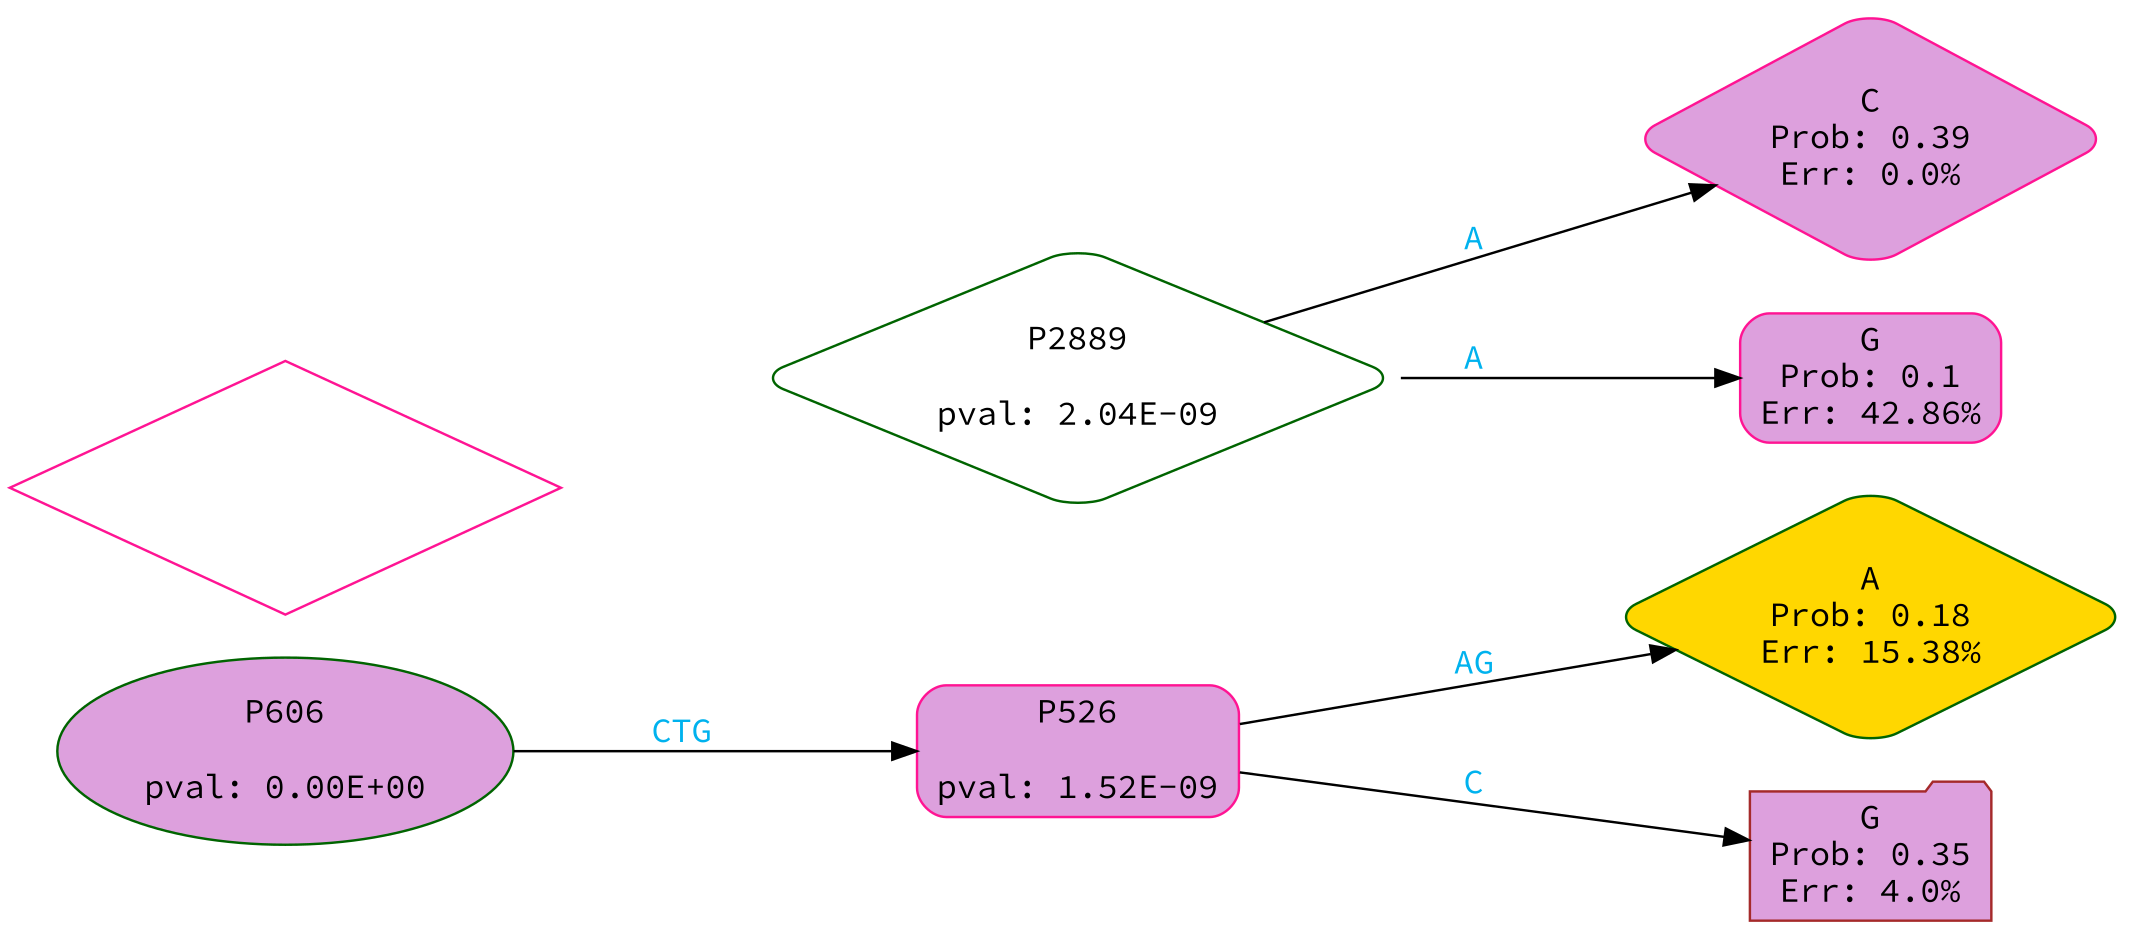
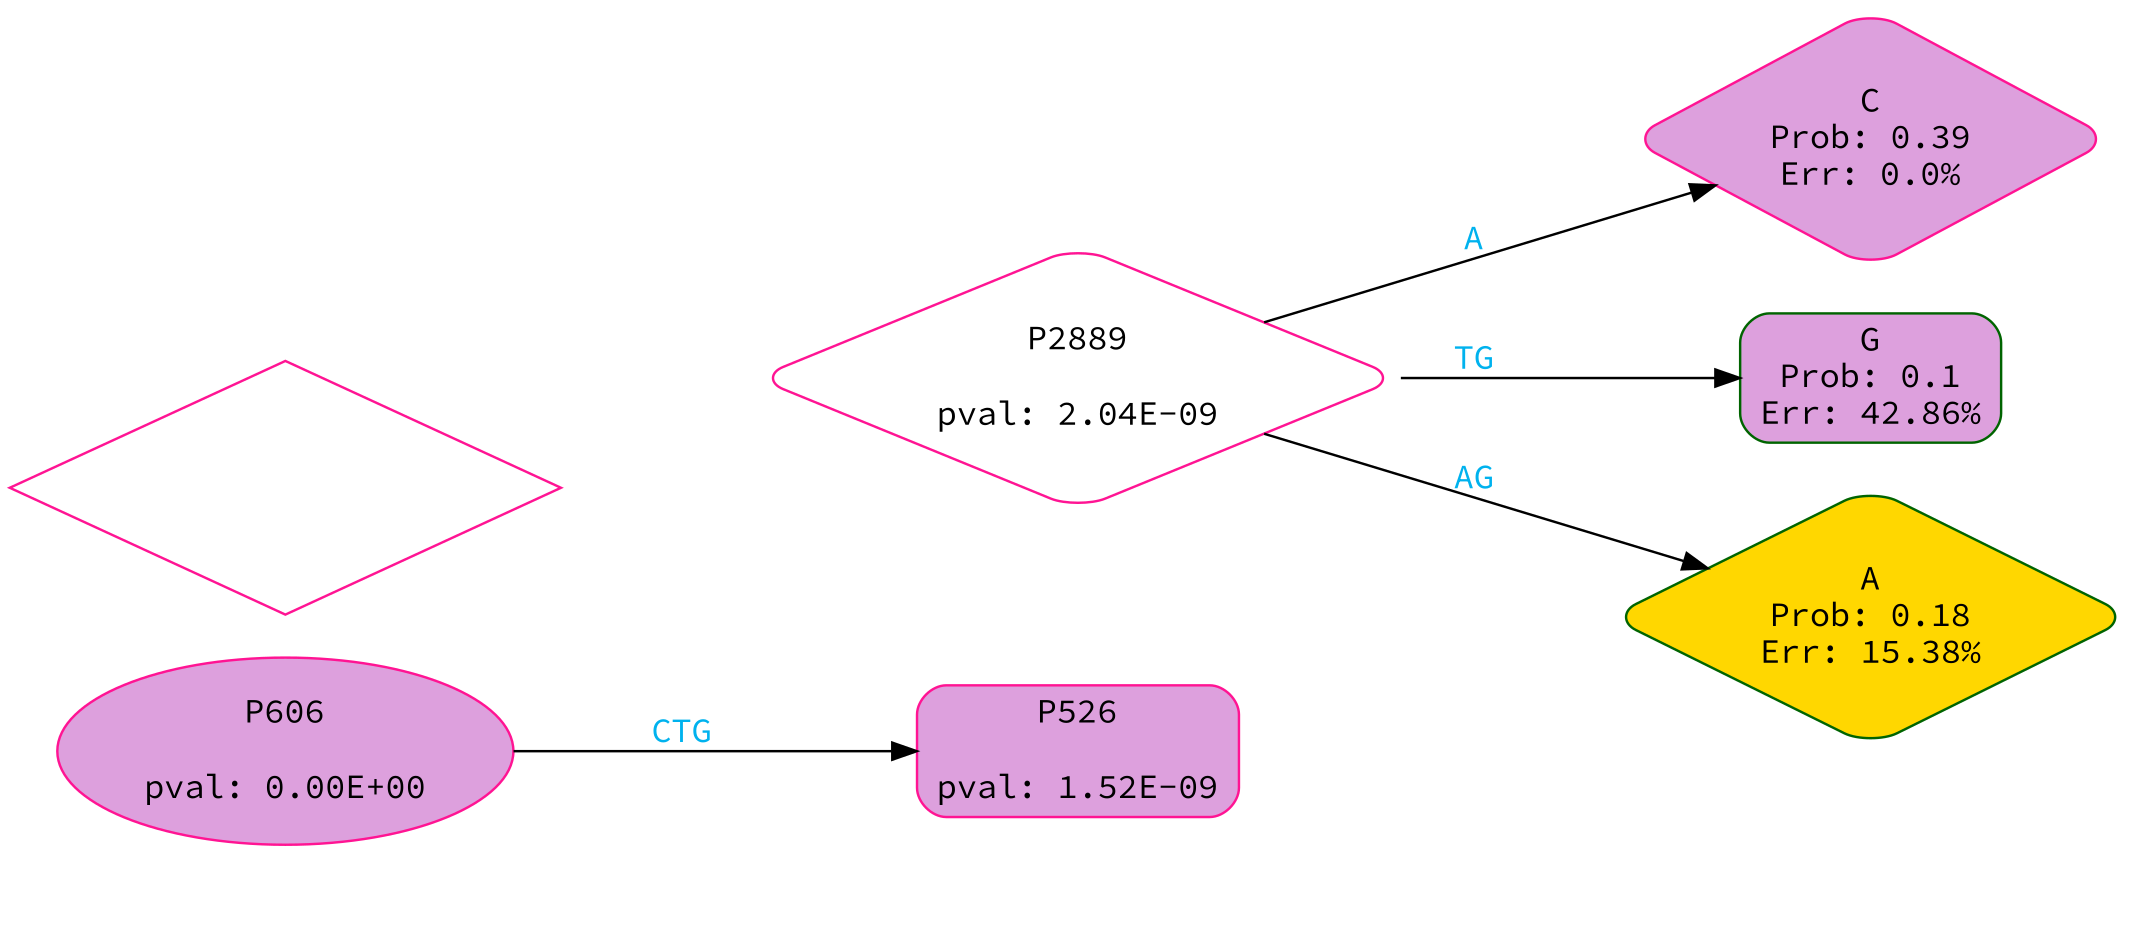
edge "P2889 pval: 2.04E-09" -> "G Prob: 0.1 Err: 42.86%": label "A" -> "TG"
node "P2889 pval: 2.04E-09": color darkgreen -> deeppink
node "G Prob: 0.1 Err: 42.86%": color deeppink -> darkgreen
edge "P526 pval: 1.52E-09" -> "A Prob: 0.18 Err: 15.38%": now "P2889 pval: 2.04E-09" -> "A Prob: 0.18 Err: 15.38%"
node "P606 pval: 0.00E+00": color darkgreen -> deeppink
node "G Prob: 0.35 Err: 4.0%": removed
